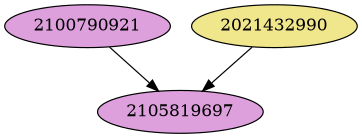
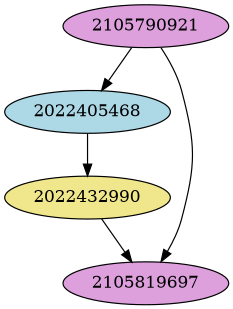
node "2100790921": label "2100790921" -> "2105790921"
node "2021432990": label "2021432990" -> "2022432990"
node "2022405468": added
